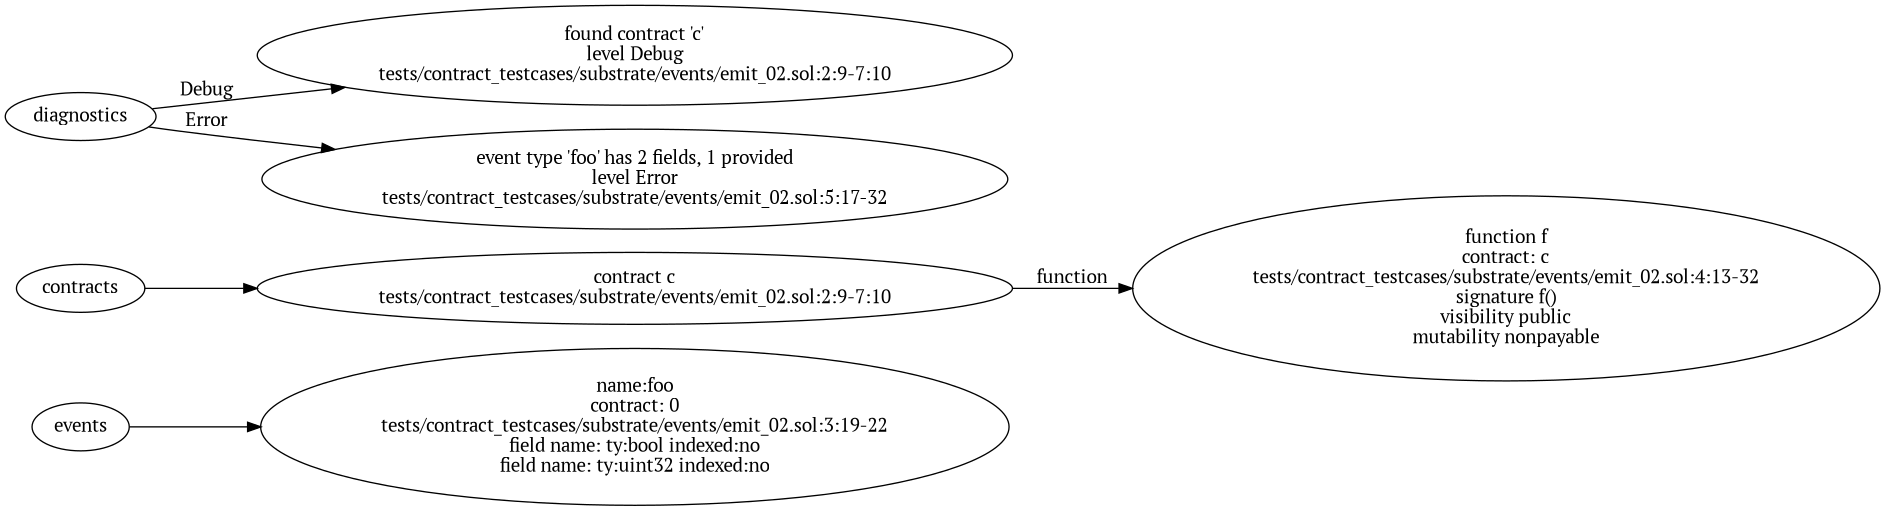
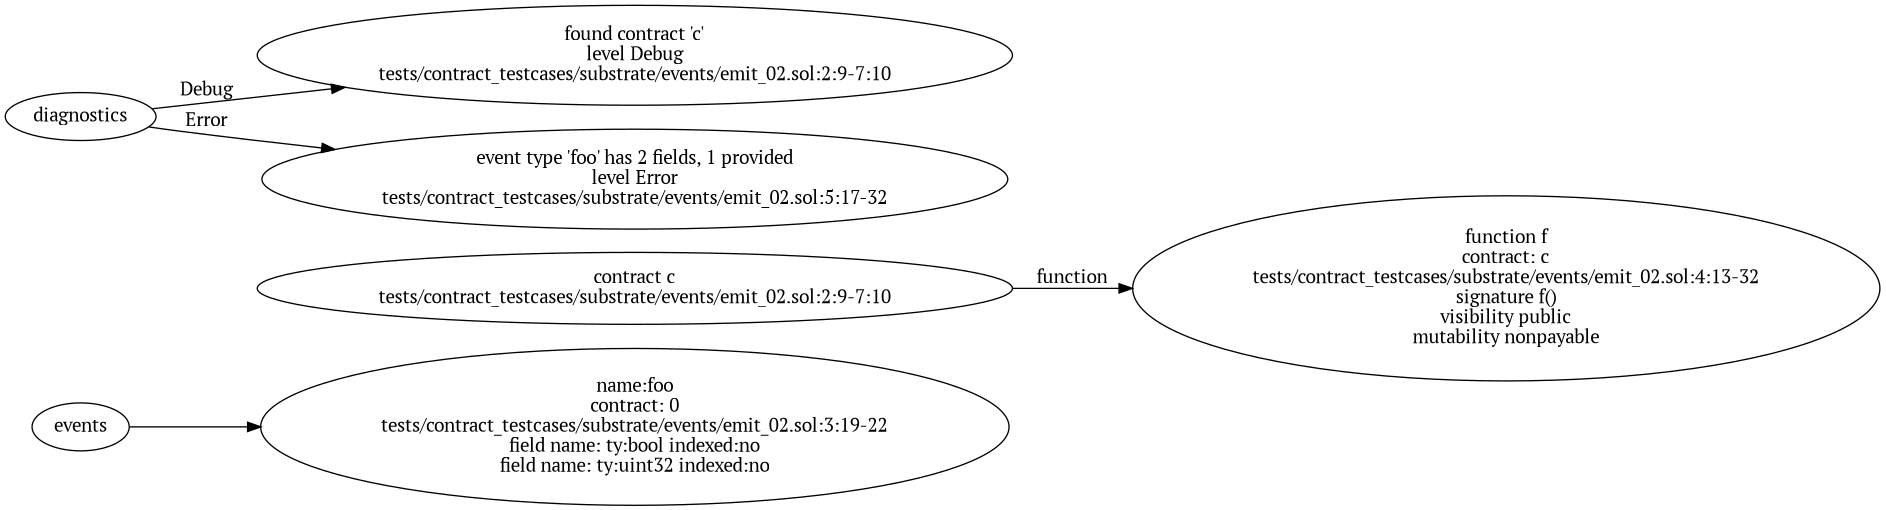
node "contracts": removed
